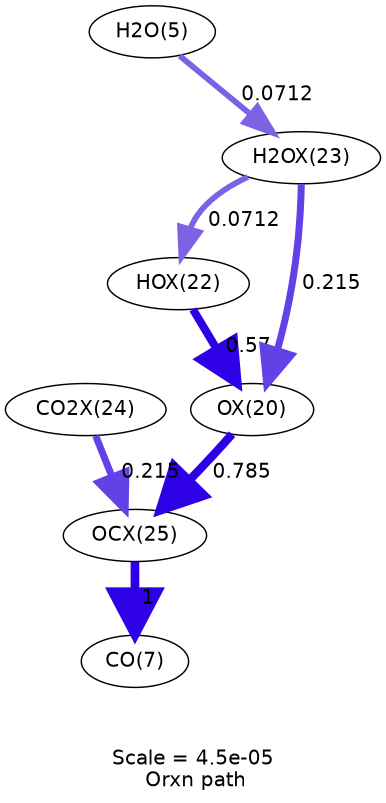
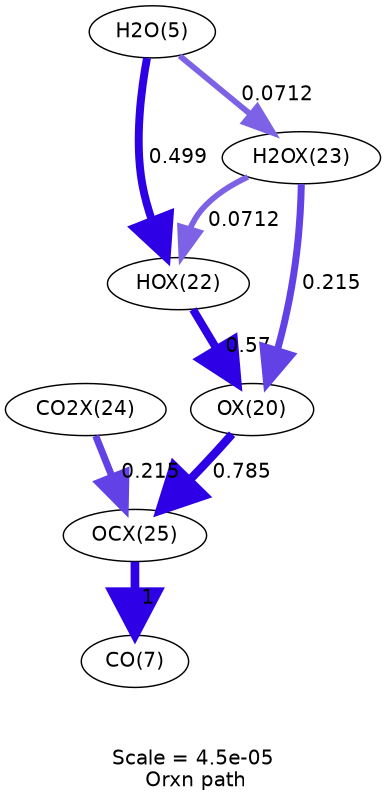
edge "H2O(5)" -> "HOX(22)": added, label "0.499"
